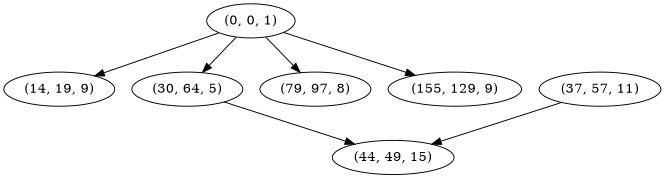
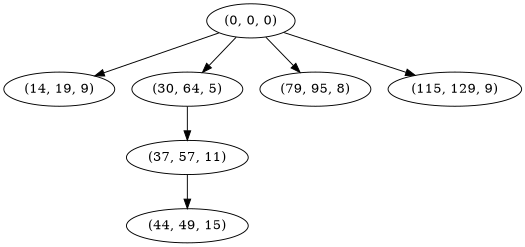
node "(0, 0, 1)": label "(0, 0, 1)" -> "(0, 0, 0)"
node "(79, 97, 8)": label "(79, 97, 8)" -> "(79, 95, 8)"
node "(155, 129, 9)": label "(155, 129, 9)" -> "(115, 129, 9)"
edge "(30, 64, 5)" -> "(44, 49, 15)": now "(30, 64, 5)" -> "(37, 57, 11)"
